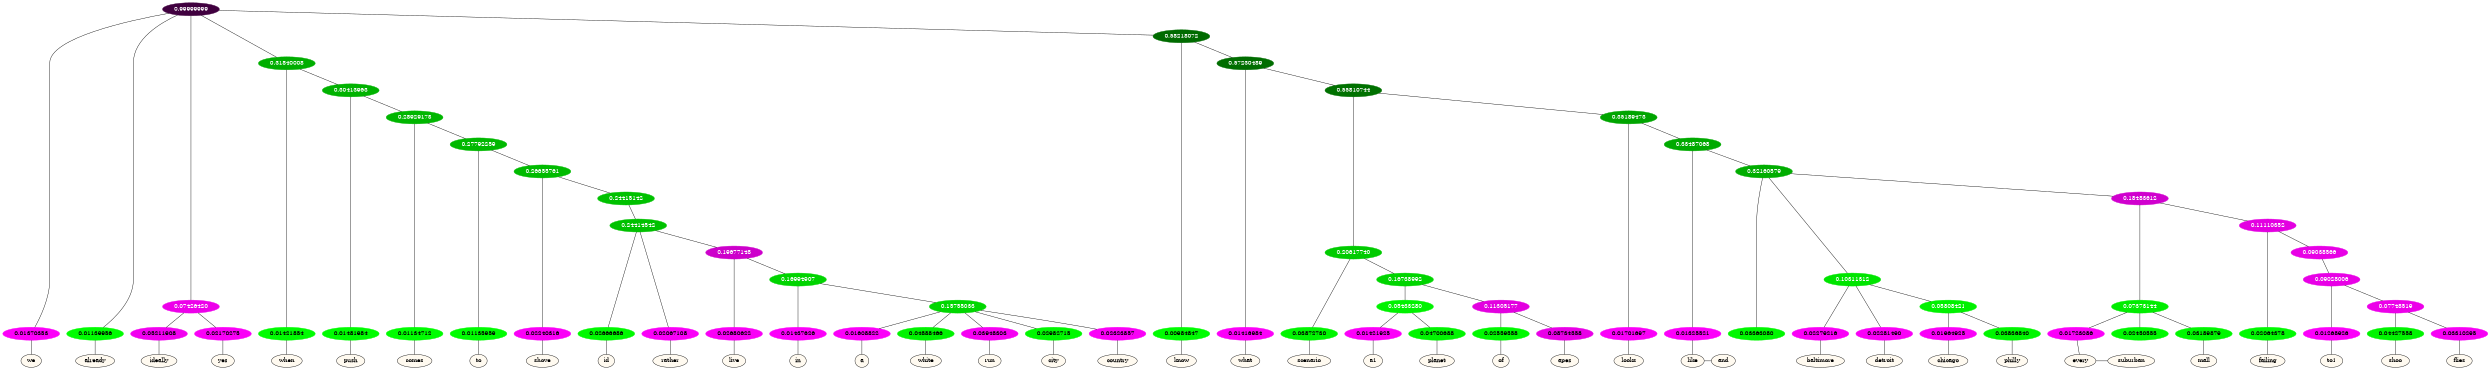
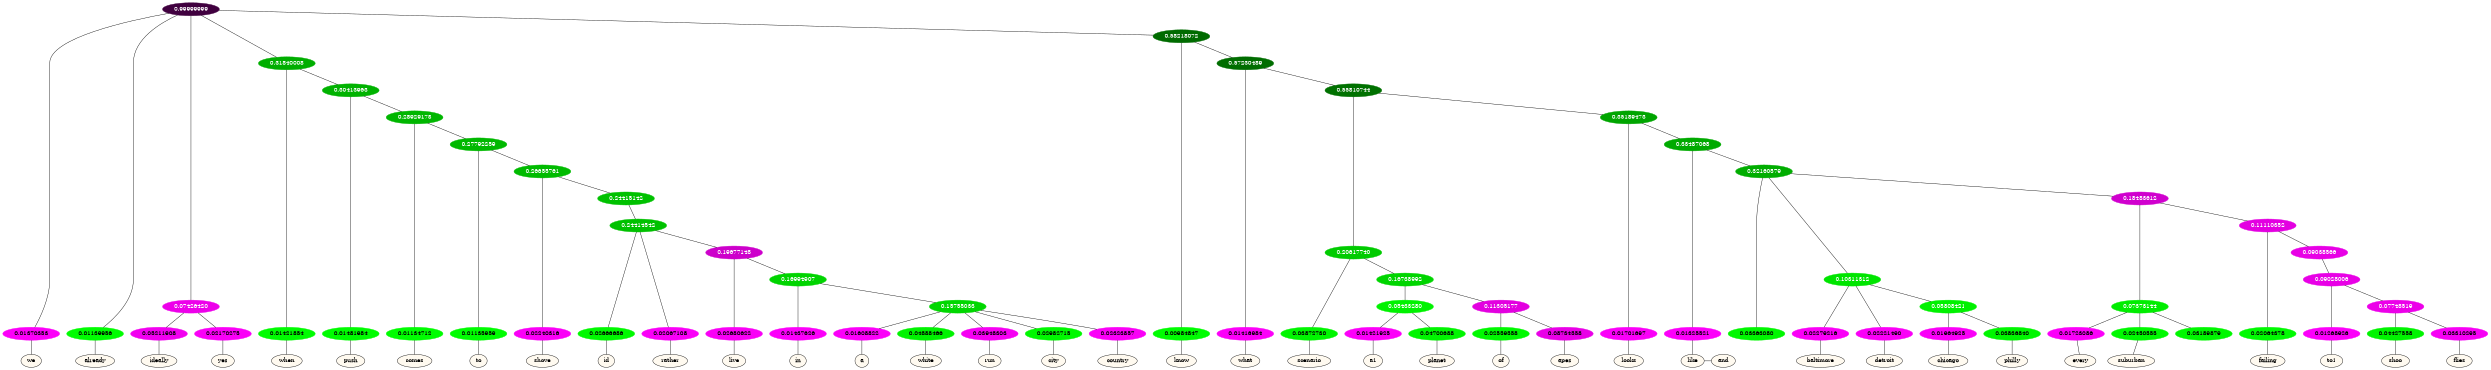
node "0.02281490": label "0.02281490" -> "0.02221490"
edge "every" -- "suburban": now "0.02450555" -- "suburban"
node "mall": removed
